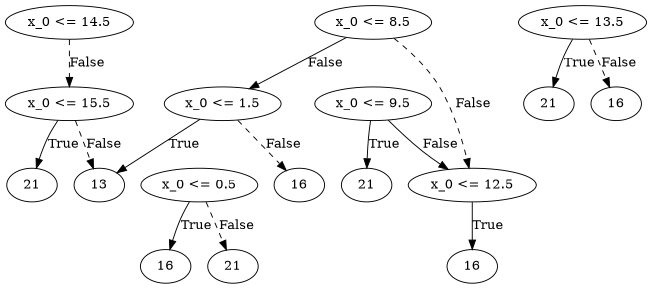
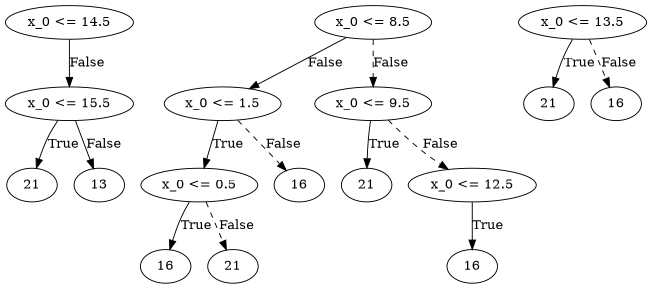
edge "x_0 <= 14.5" -> "x_0 <= 15.5": style dashed -> solid
edge "x_0 <= 8.5" -> "x_0 <= 12.5": now "x_0 <= 8.5" -> "x_0 <= 9.5"
edge "x_0 <= 15.5" -> "13": style dashed -> solid
edge "x_0 <= 1.5" -> "13": now "x_0 <= 1.5" -> "x_0 <= 0.5"
edge "x_0 <= 9.5" -> "x_0 <= 12.5": style solid -> dashed
